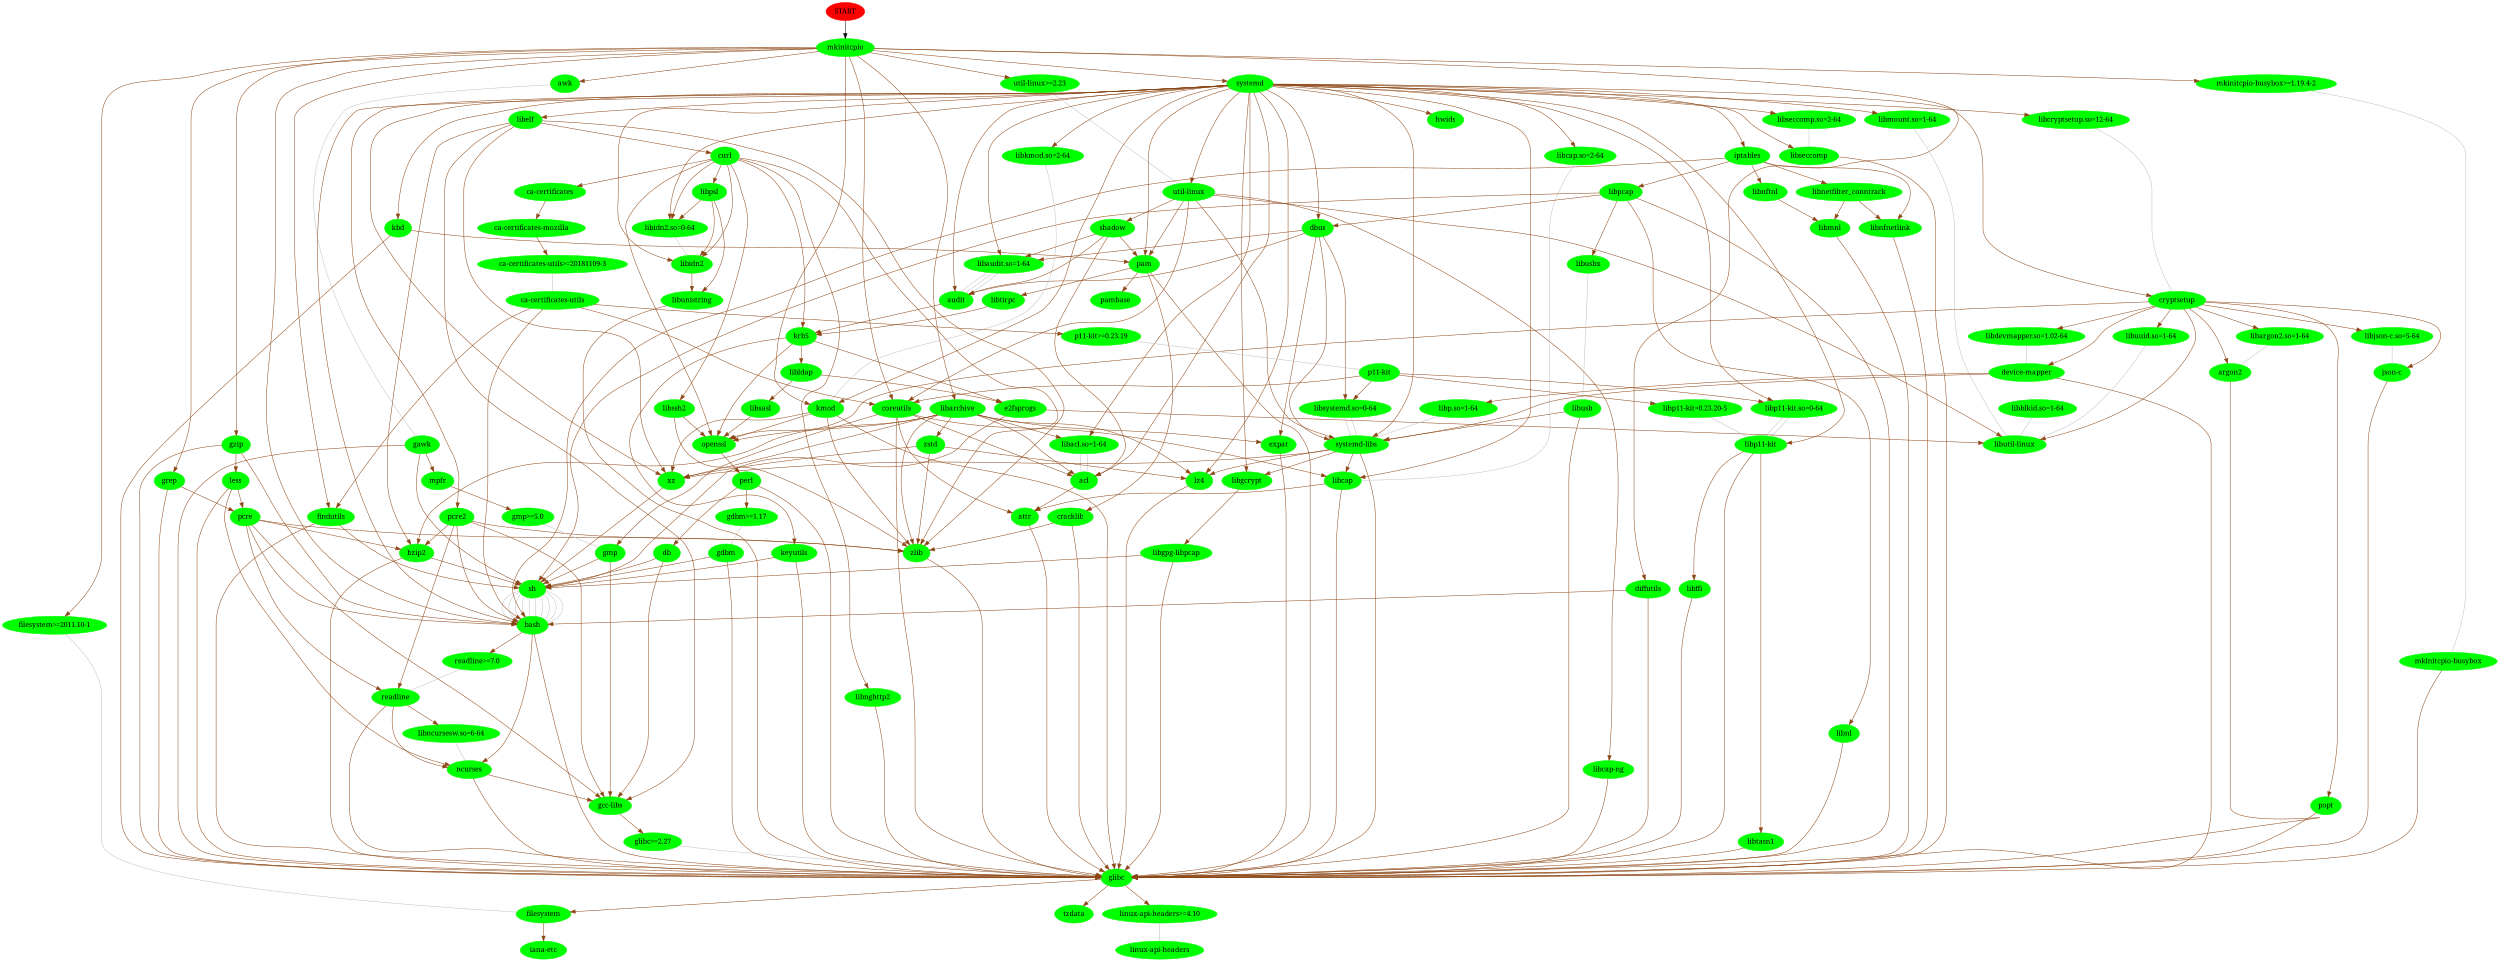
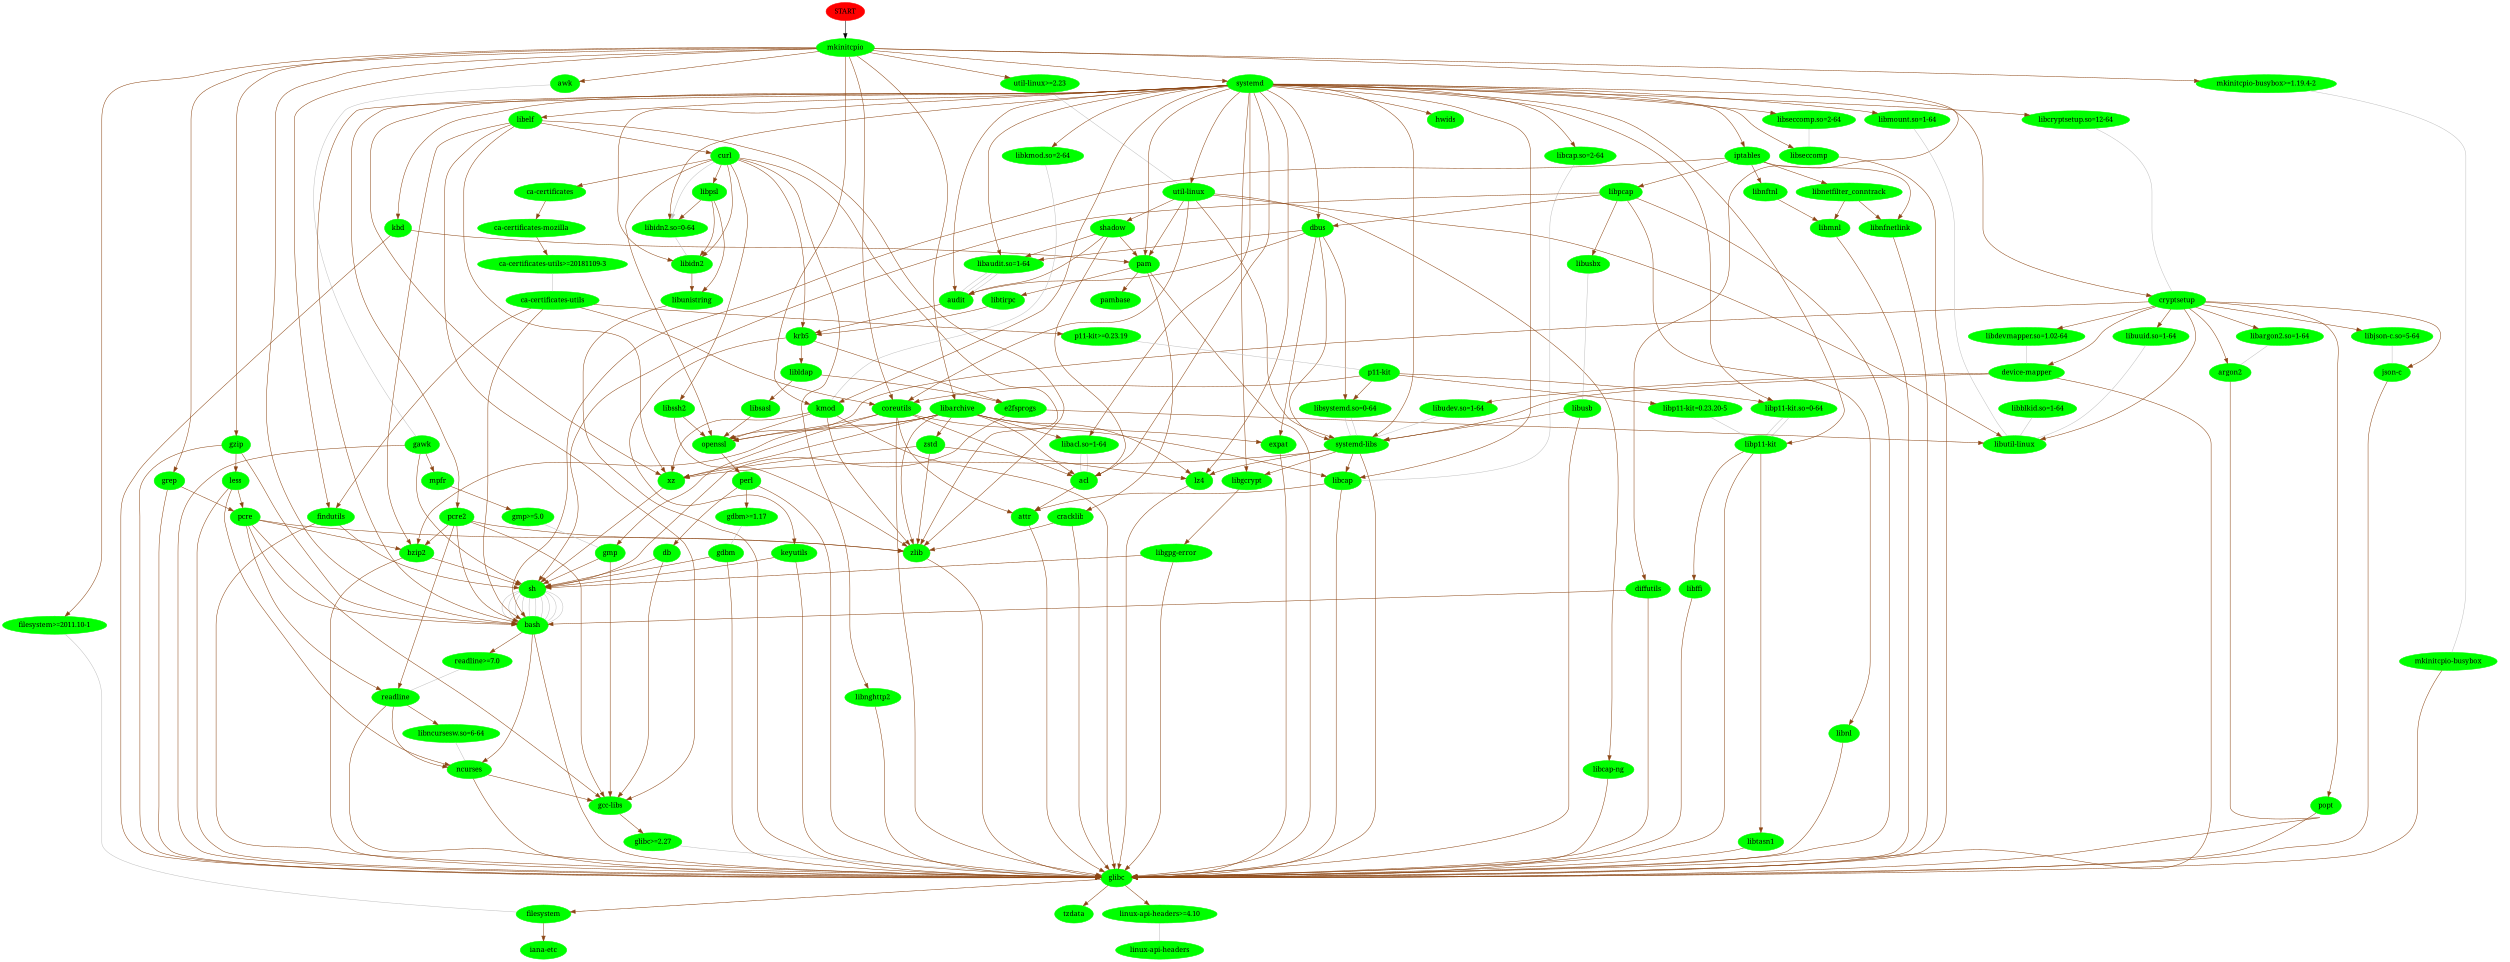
edge "curl" -> "libidn2.so=0-64": color chocolate4 -> grey
edge "krb5" -> "openssl": now "coreutils" -> "openssl"
node "libp.so=1-64": label "libp.so=1-64" -> "libudev.so=1-64"
node "libgpg-libpcap": label "libgpg-libpcap" -> "libgpg-error"
